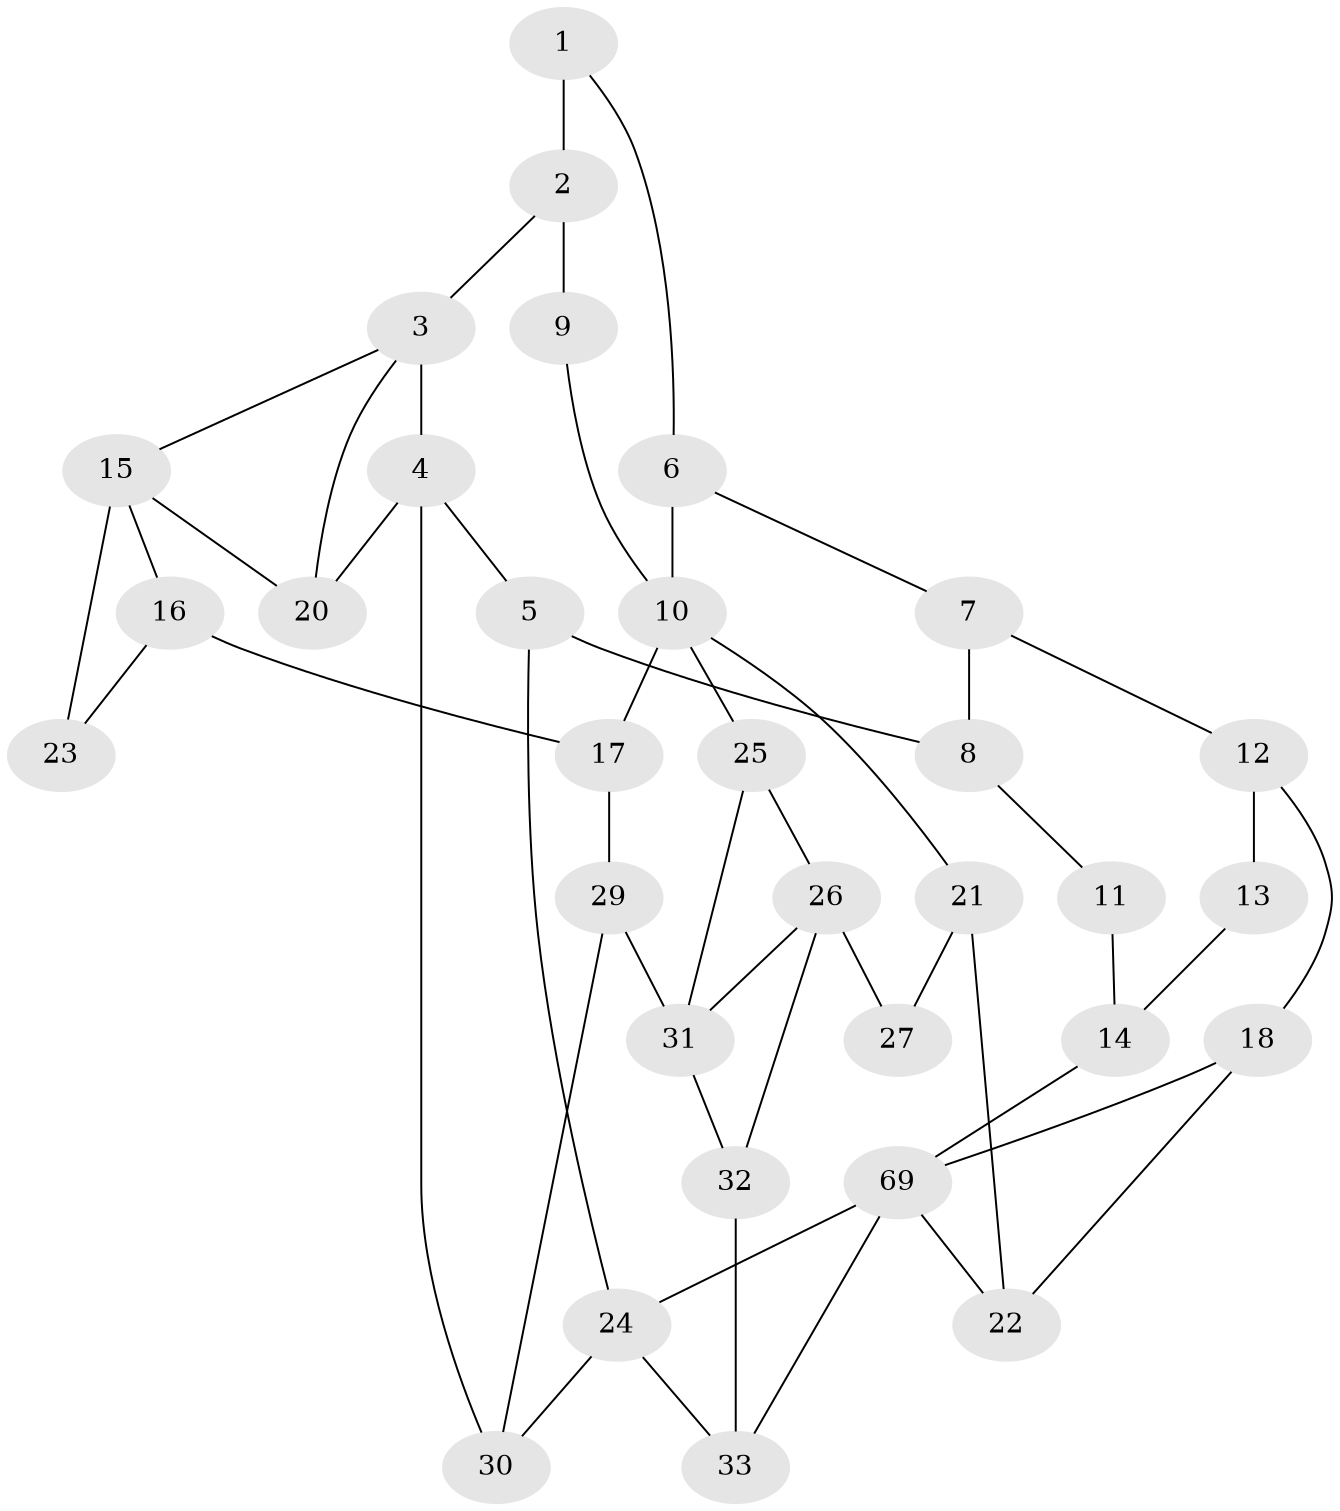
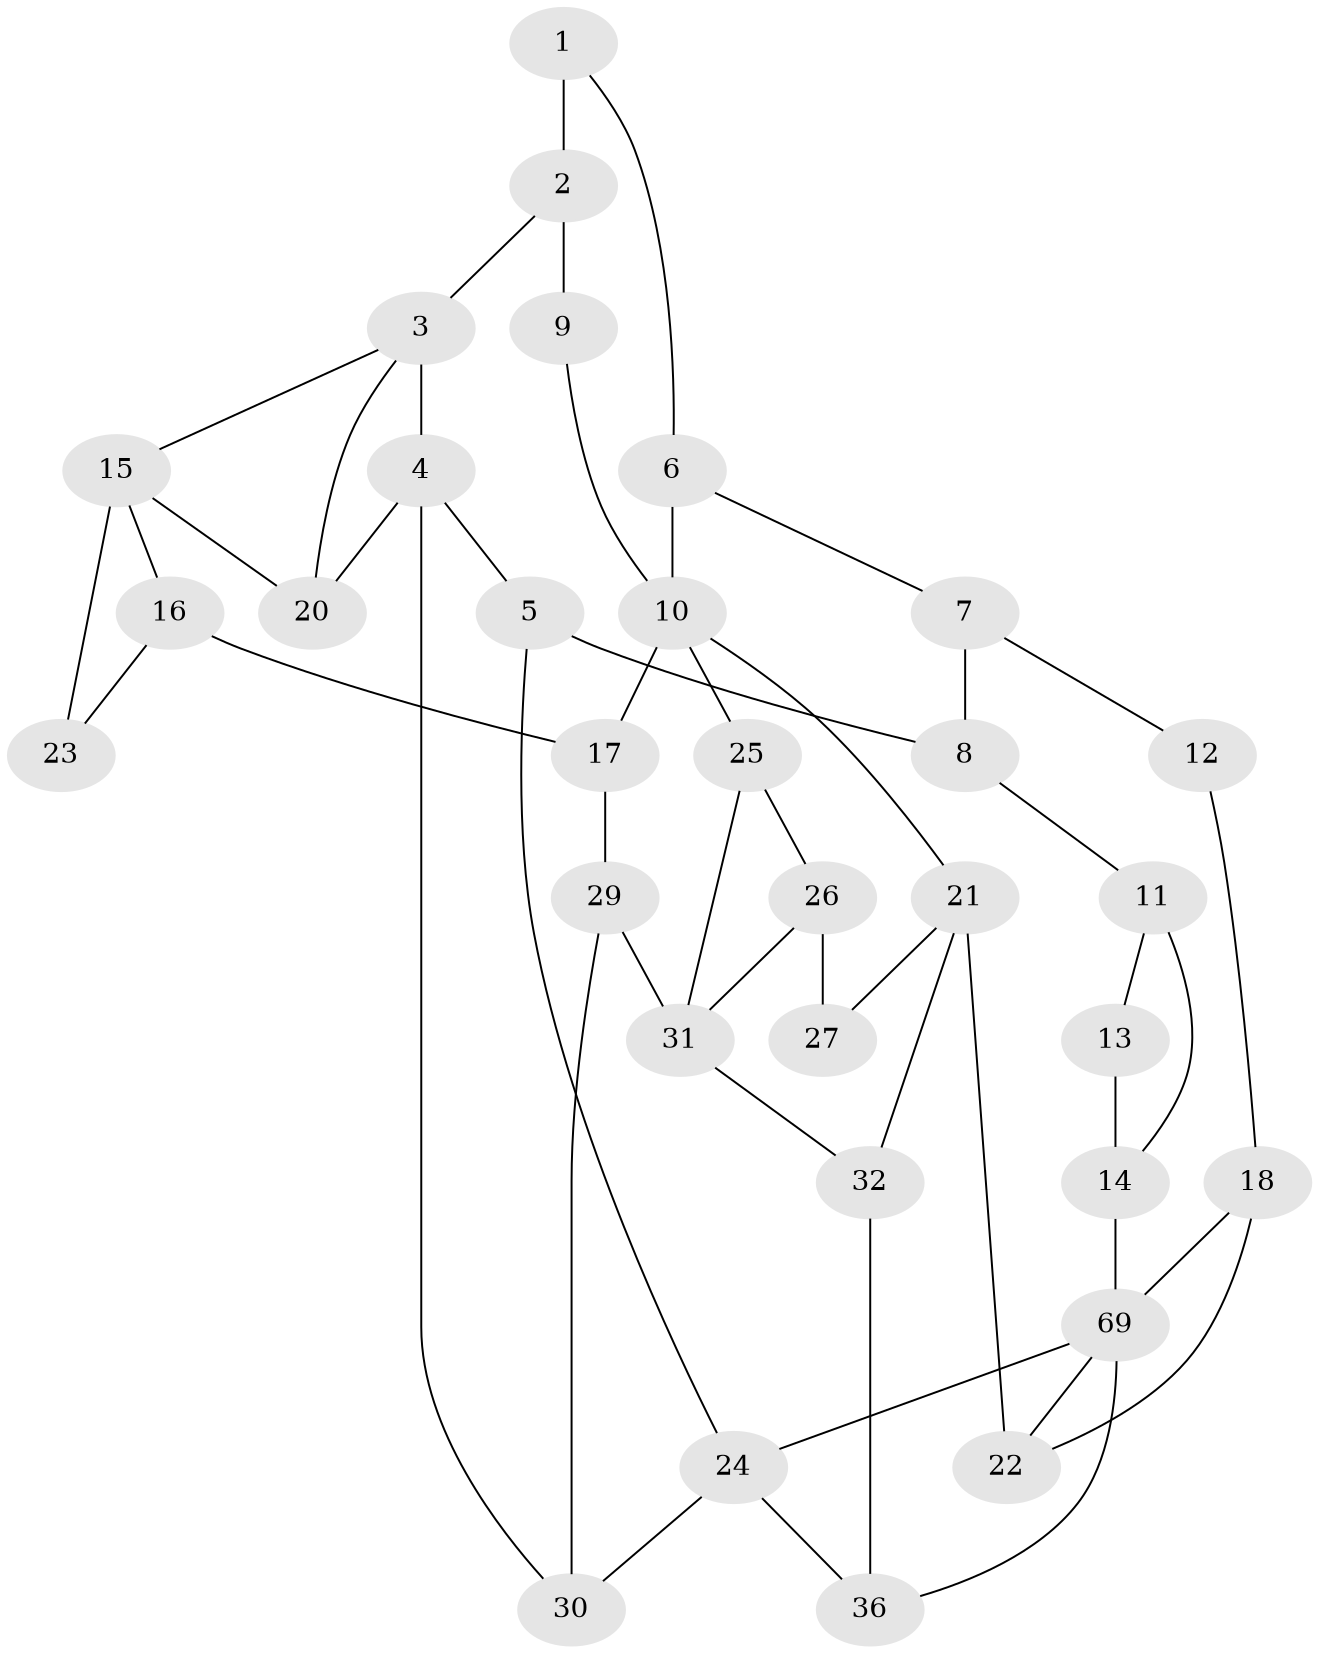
edge "12" -- "13": now "11" -- "13"
edge "26" -- "32": now "21" -- "32"
node "33": label "33" -> "36"
